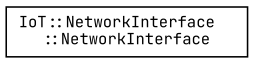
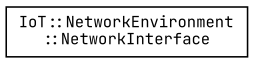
node "IoT::NetworkInterface ::NetworkInterface": label "IoT::NetworkInterface ::NetworkInterface" -> "IoT::NetworkEnvironment ::NetworkInterface"
